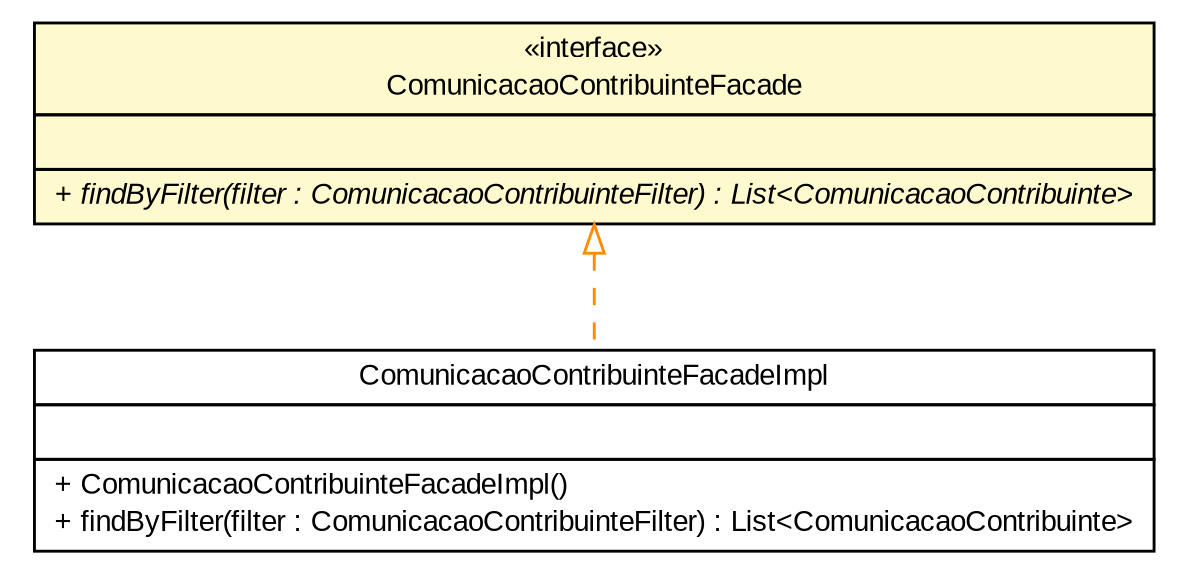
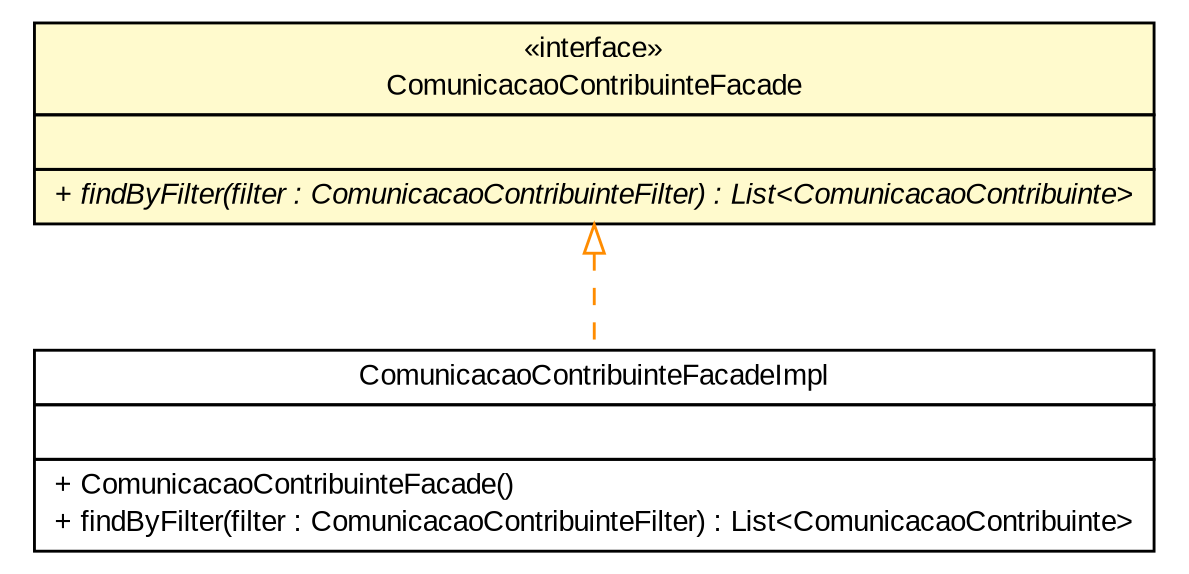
node "ComunicacaoContribuinteFacadeImpl": text "+ ComunicacaoContribuinteFacadeImpl()" -> "+ ComunicacaoContribuinteFacade()"
